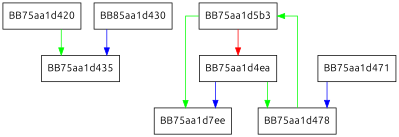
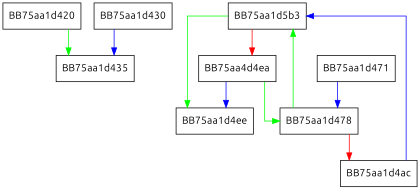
node "BB85aa1d430": label "BB85aa1d430" -> "BB75aa1d430"
node "BB75aa1d4ea": label "BB75aa1d4ea" -> "BB75aa4d4ea"
node "BB75aa1d7ee": label "BB75aa1d7ee" -> "BB75aa1d4ee"
node "BB75aa1d4ac": added
